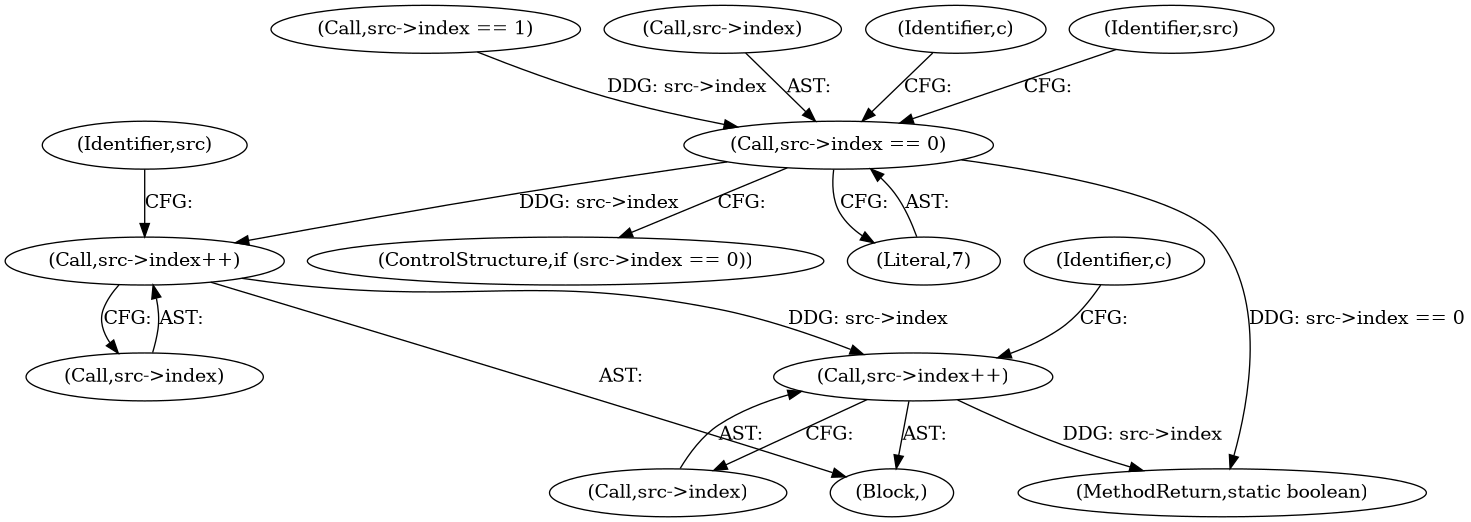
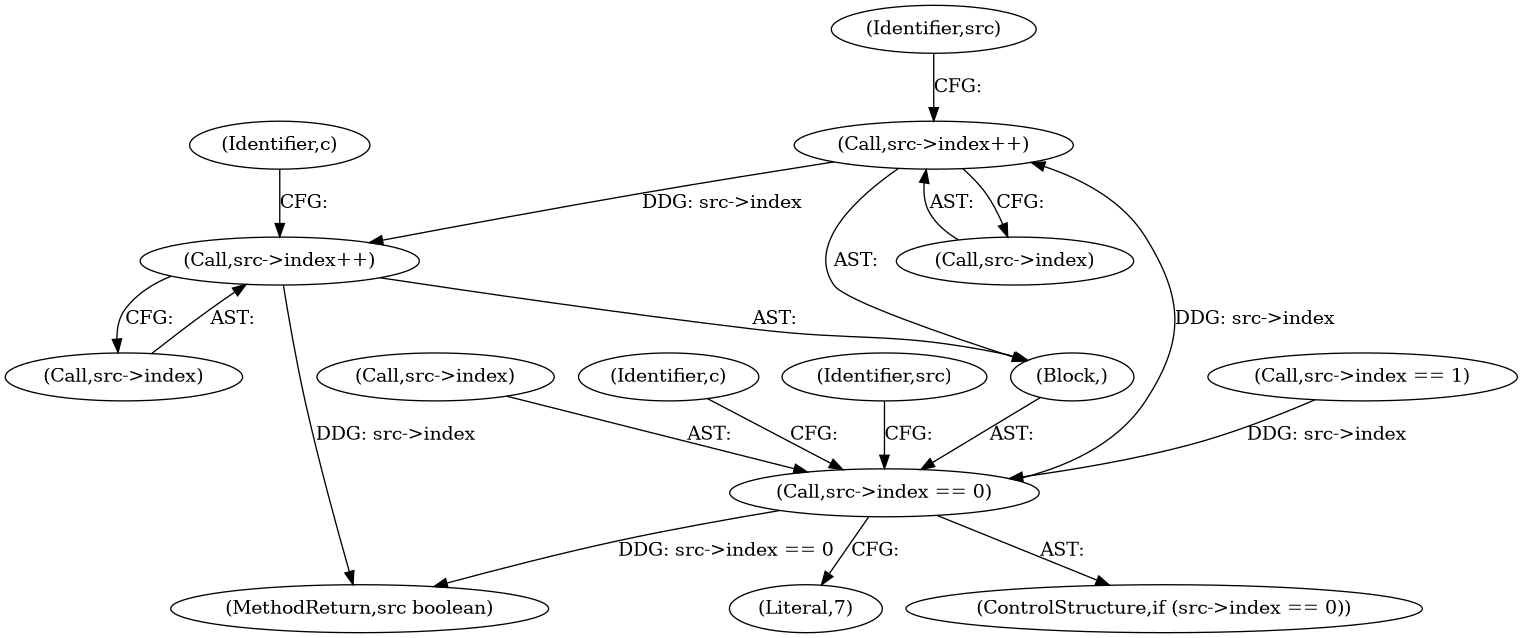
edge "(Call,src->index == 0)" -> "(ControlStructure,if (src->index == 0))": label "CFG: " -> "AST: "
edge "(Literal,7)" -> "(Call,src->index == 0)": now "(Block,)" -> "(Call,src->index == 0)"
node "(MethodReturn,static boolean)": label "(MethodReturn,static boolean)" -> "(MethodReturn,src boolean)"
